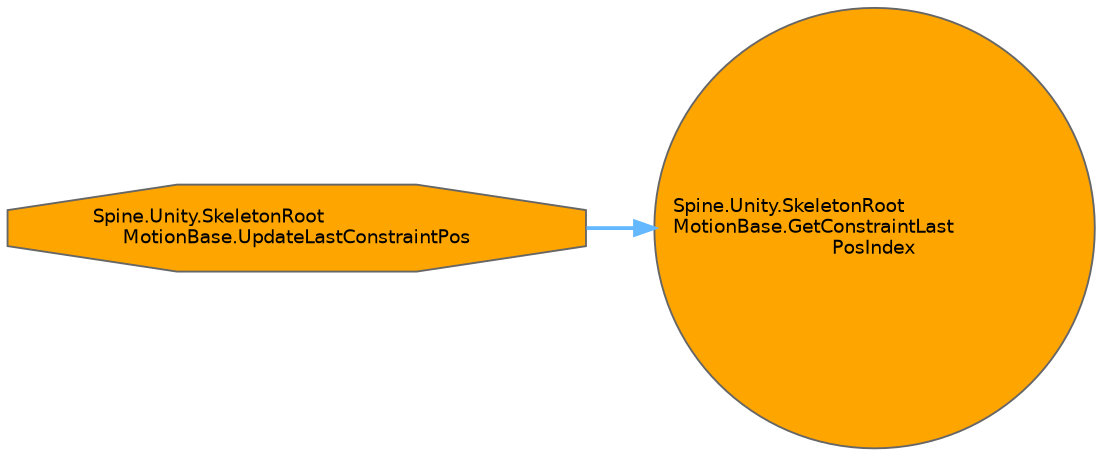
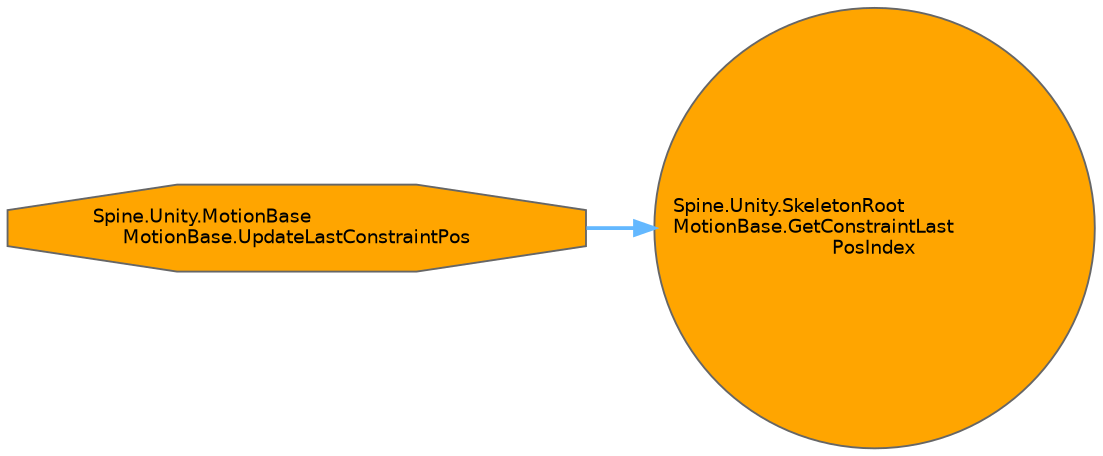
node "Spine.Unity.SkeletonRoot MotionBase.UpdateLastConstraintPos": label "Spine.Unity.SkeletonRoot MotionBase.UpdateLastConstraintPos" -> "Spine.Unity.MotionBase MotionBase.UpdateLastConstraintPos"
